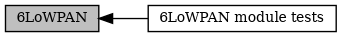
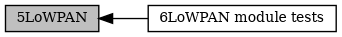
node "6LoWPAN": label "6LoWPAN" -> "5LoWPAN"
